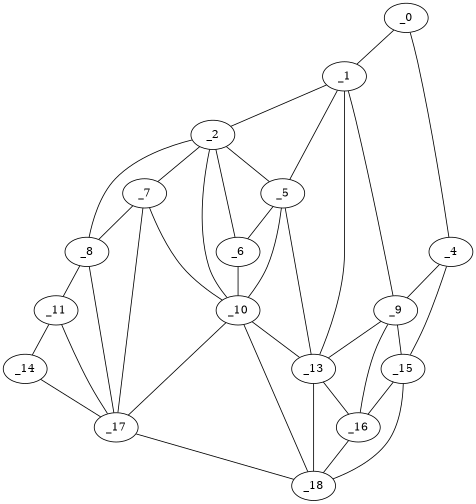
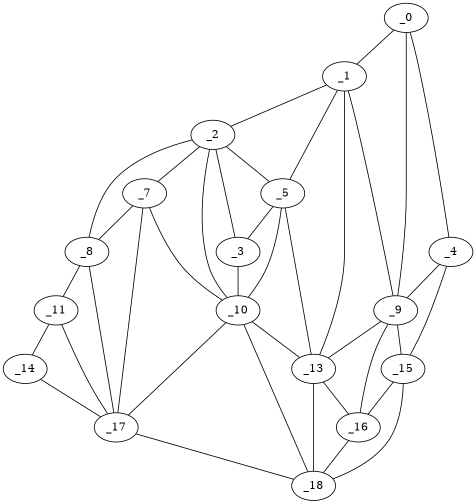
edge "_0" -- "_9": added
node "_6": label "_6" -> "_3"
